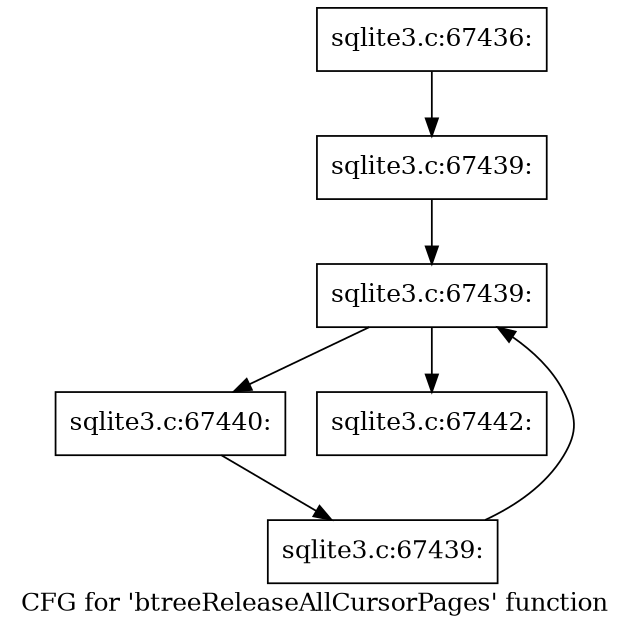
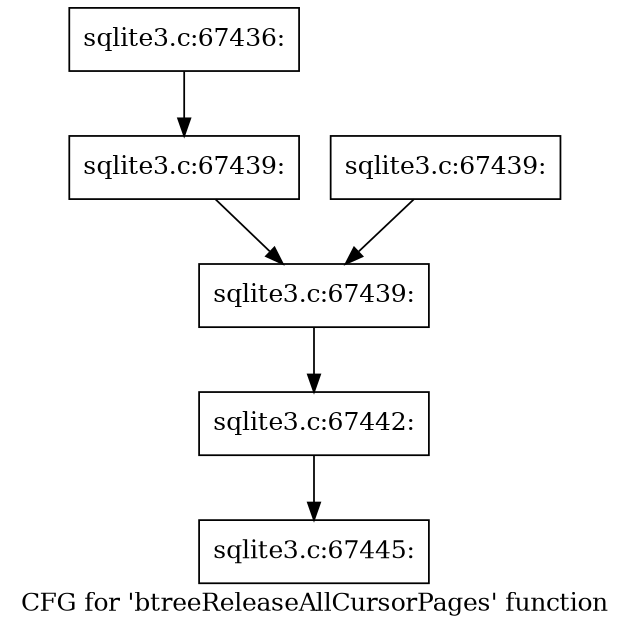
node "sqlite3.c:67440:": removed
node "sqlite3.c:67445:": added
